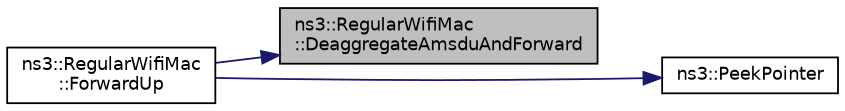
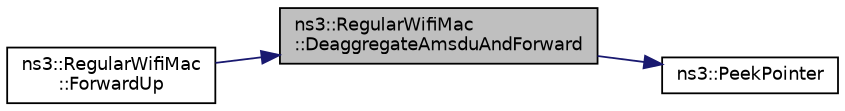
edge "ns3::RegularWifiMac ::ForwardUp" -> "ns3::PeekPointer": now "ns3::RegularWifiMac ::DeaggregateAmsduAndForward" -> "ns3::PeekPointer"
